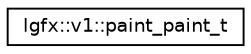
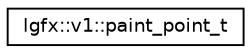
node "lgfx::v1::paint_paint_t": label "lgfx::v1::paint_paint_t" -> "lgfx::v1::paint_point_t"
